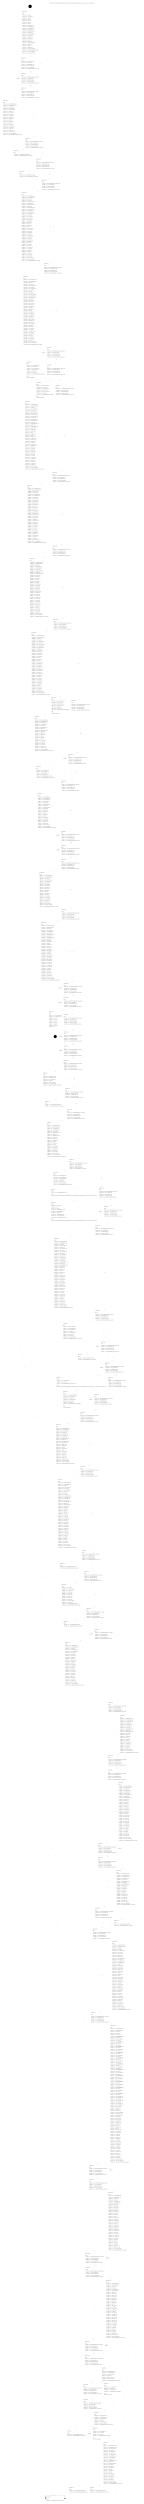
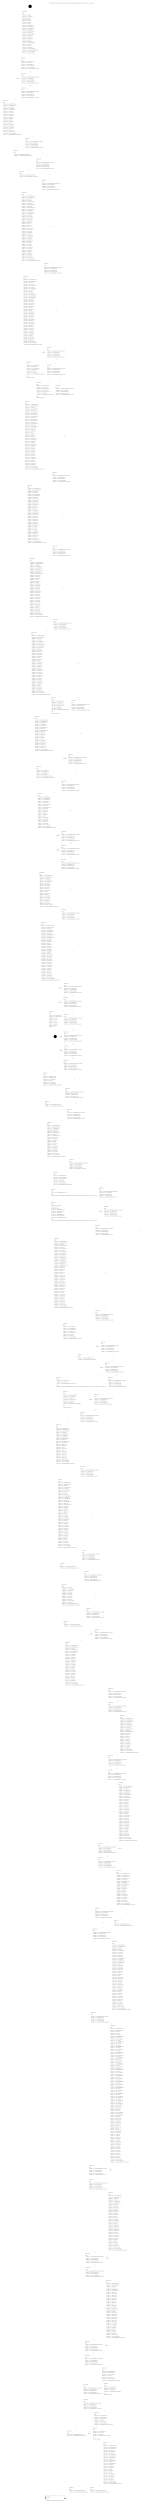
node "0x40178c [28]": added
